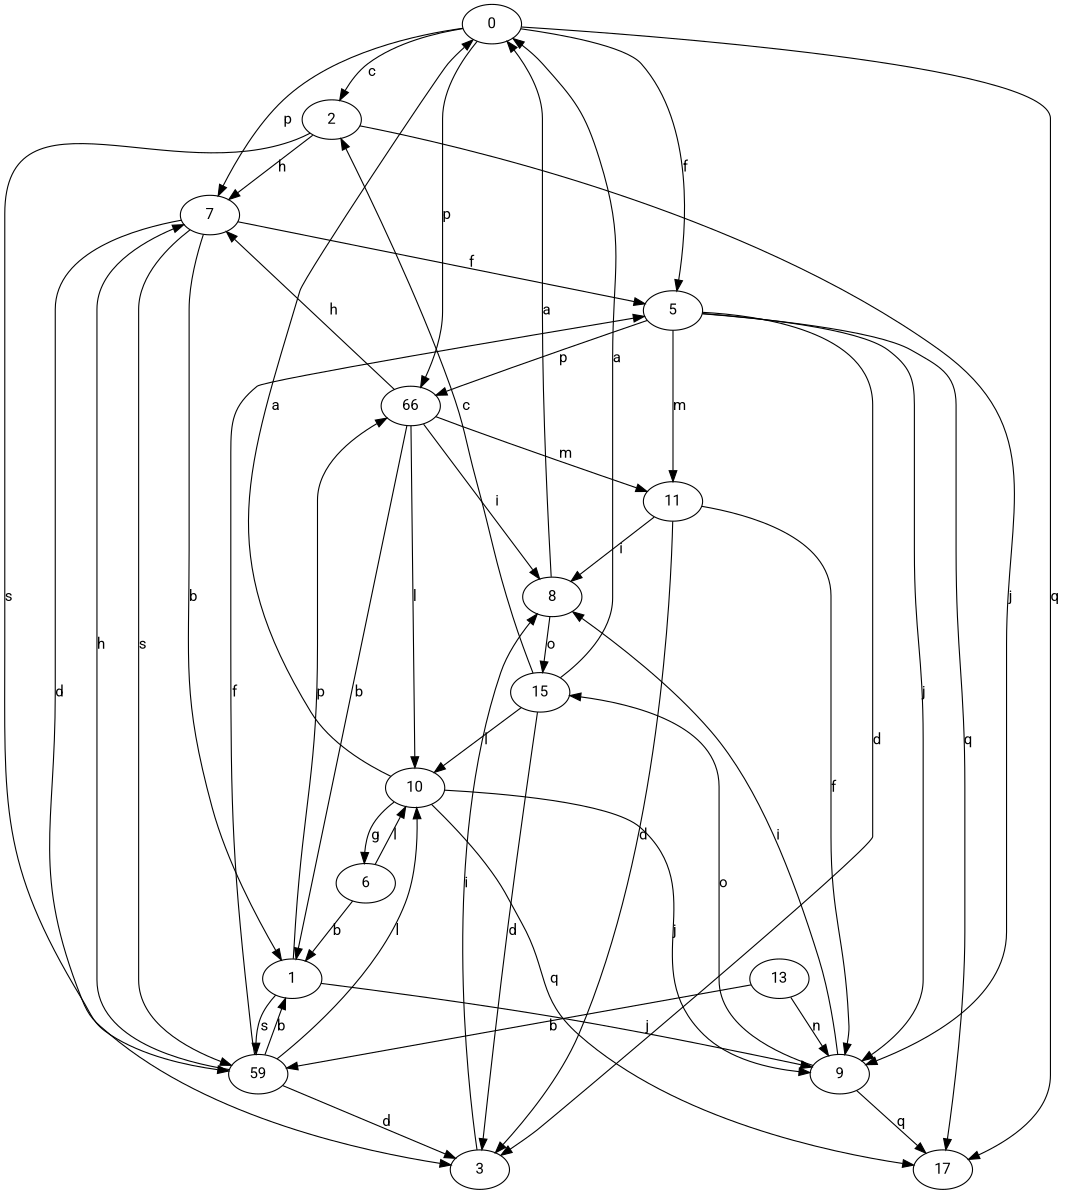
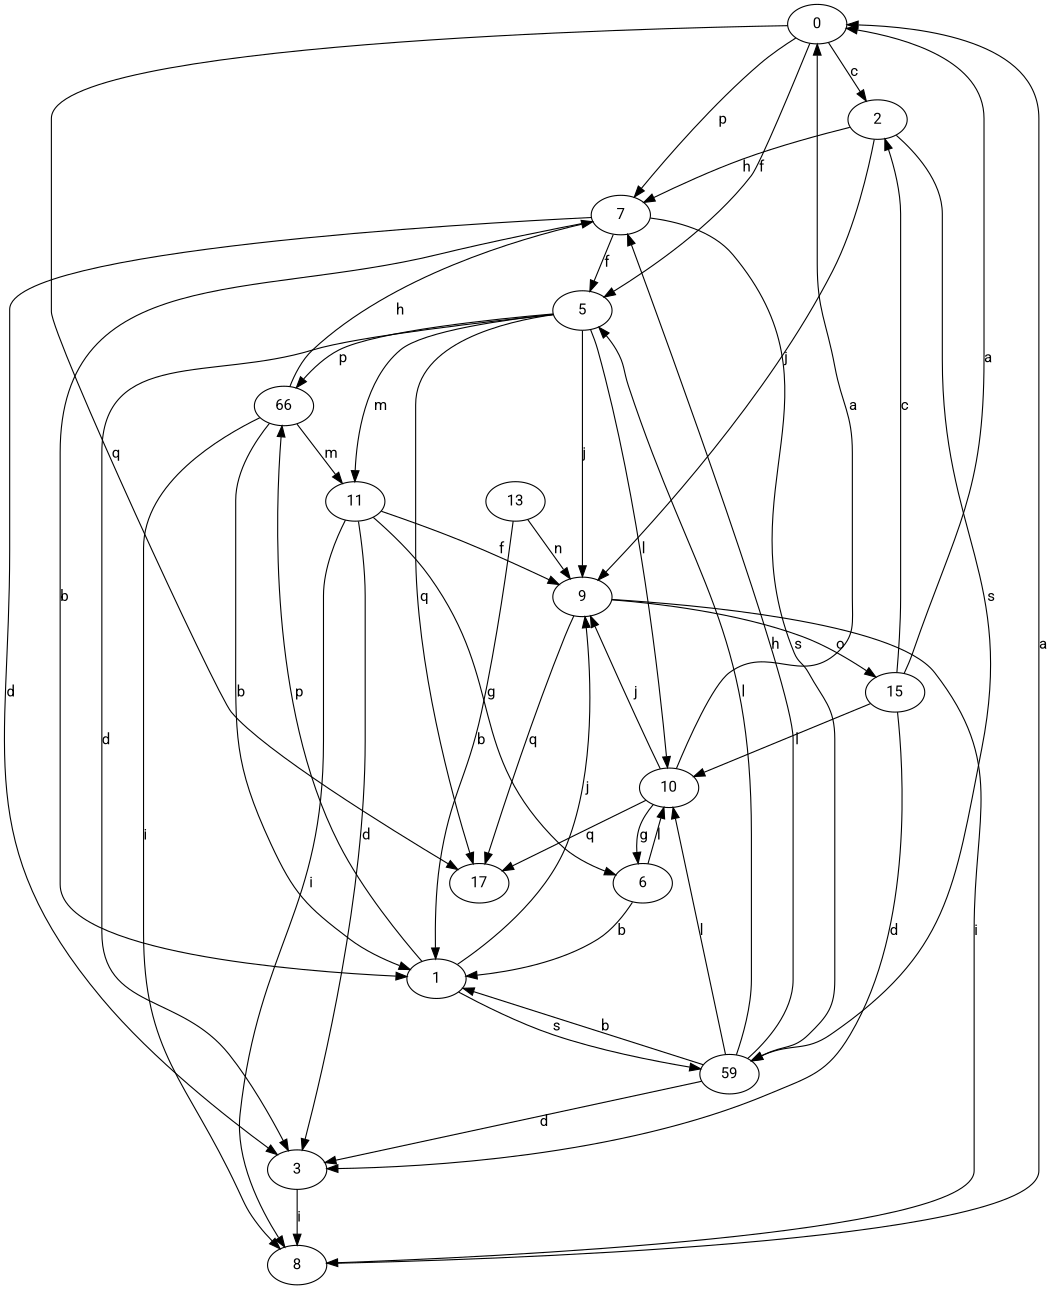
edge "0" -> "66": removed, label "p"
edge "66" -> "10": now "5" -> "10"
edge "8" -> "15": removed, label "o"
edge "11" -> "6": added, label "g"
edge "59" -> "5": label "f" -> "l"
edge "13" -> "59": now "13" -> "1"
